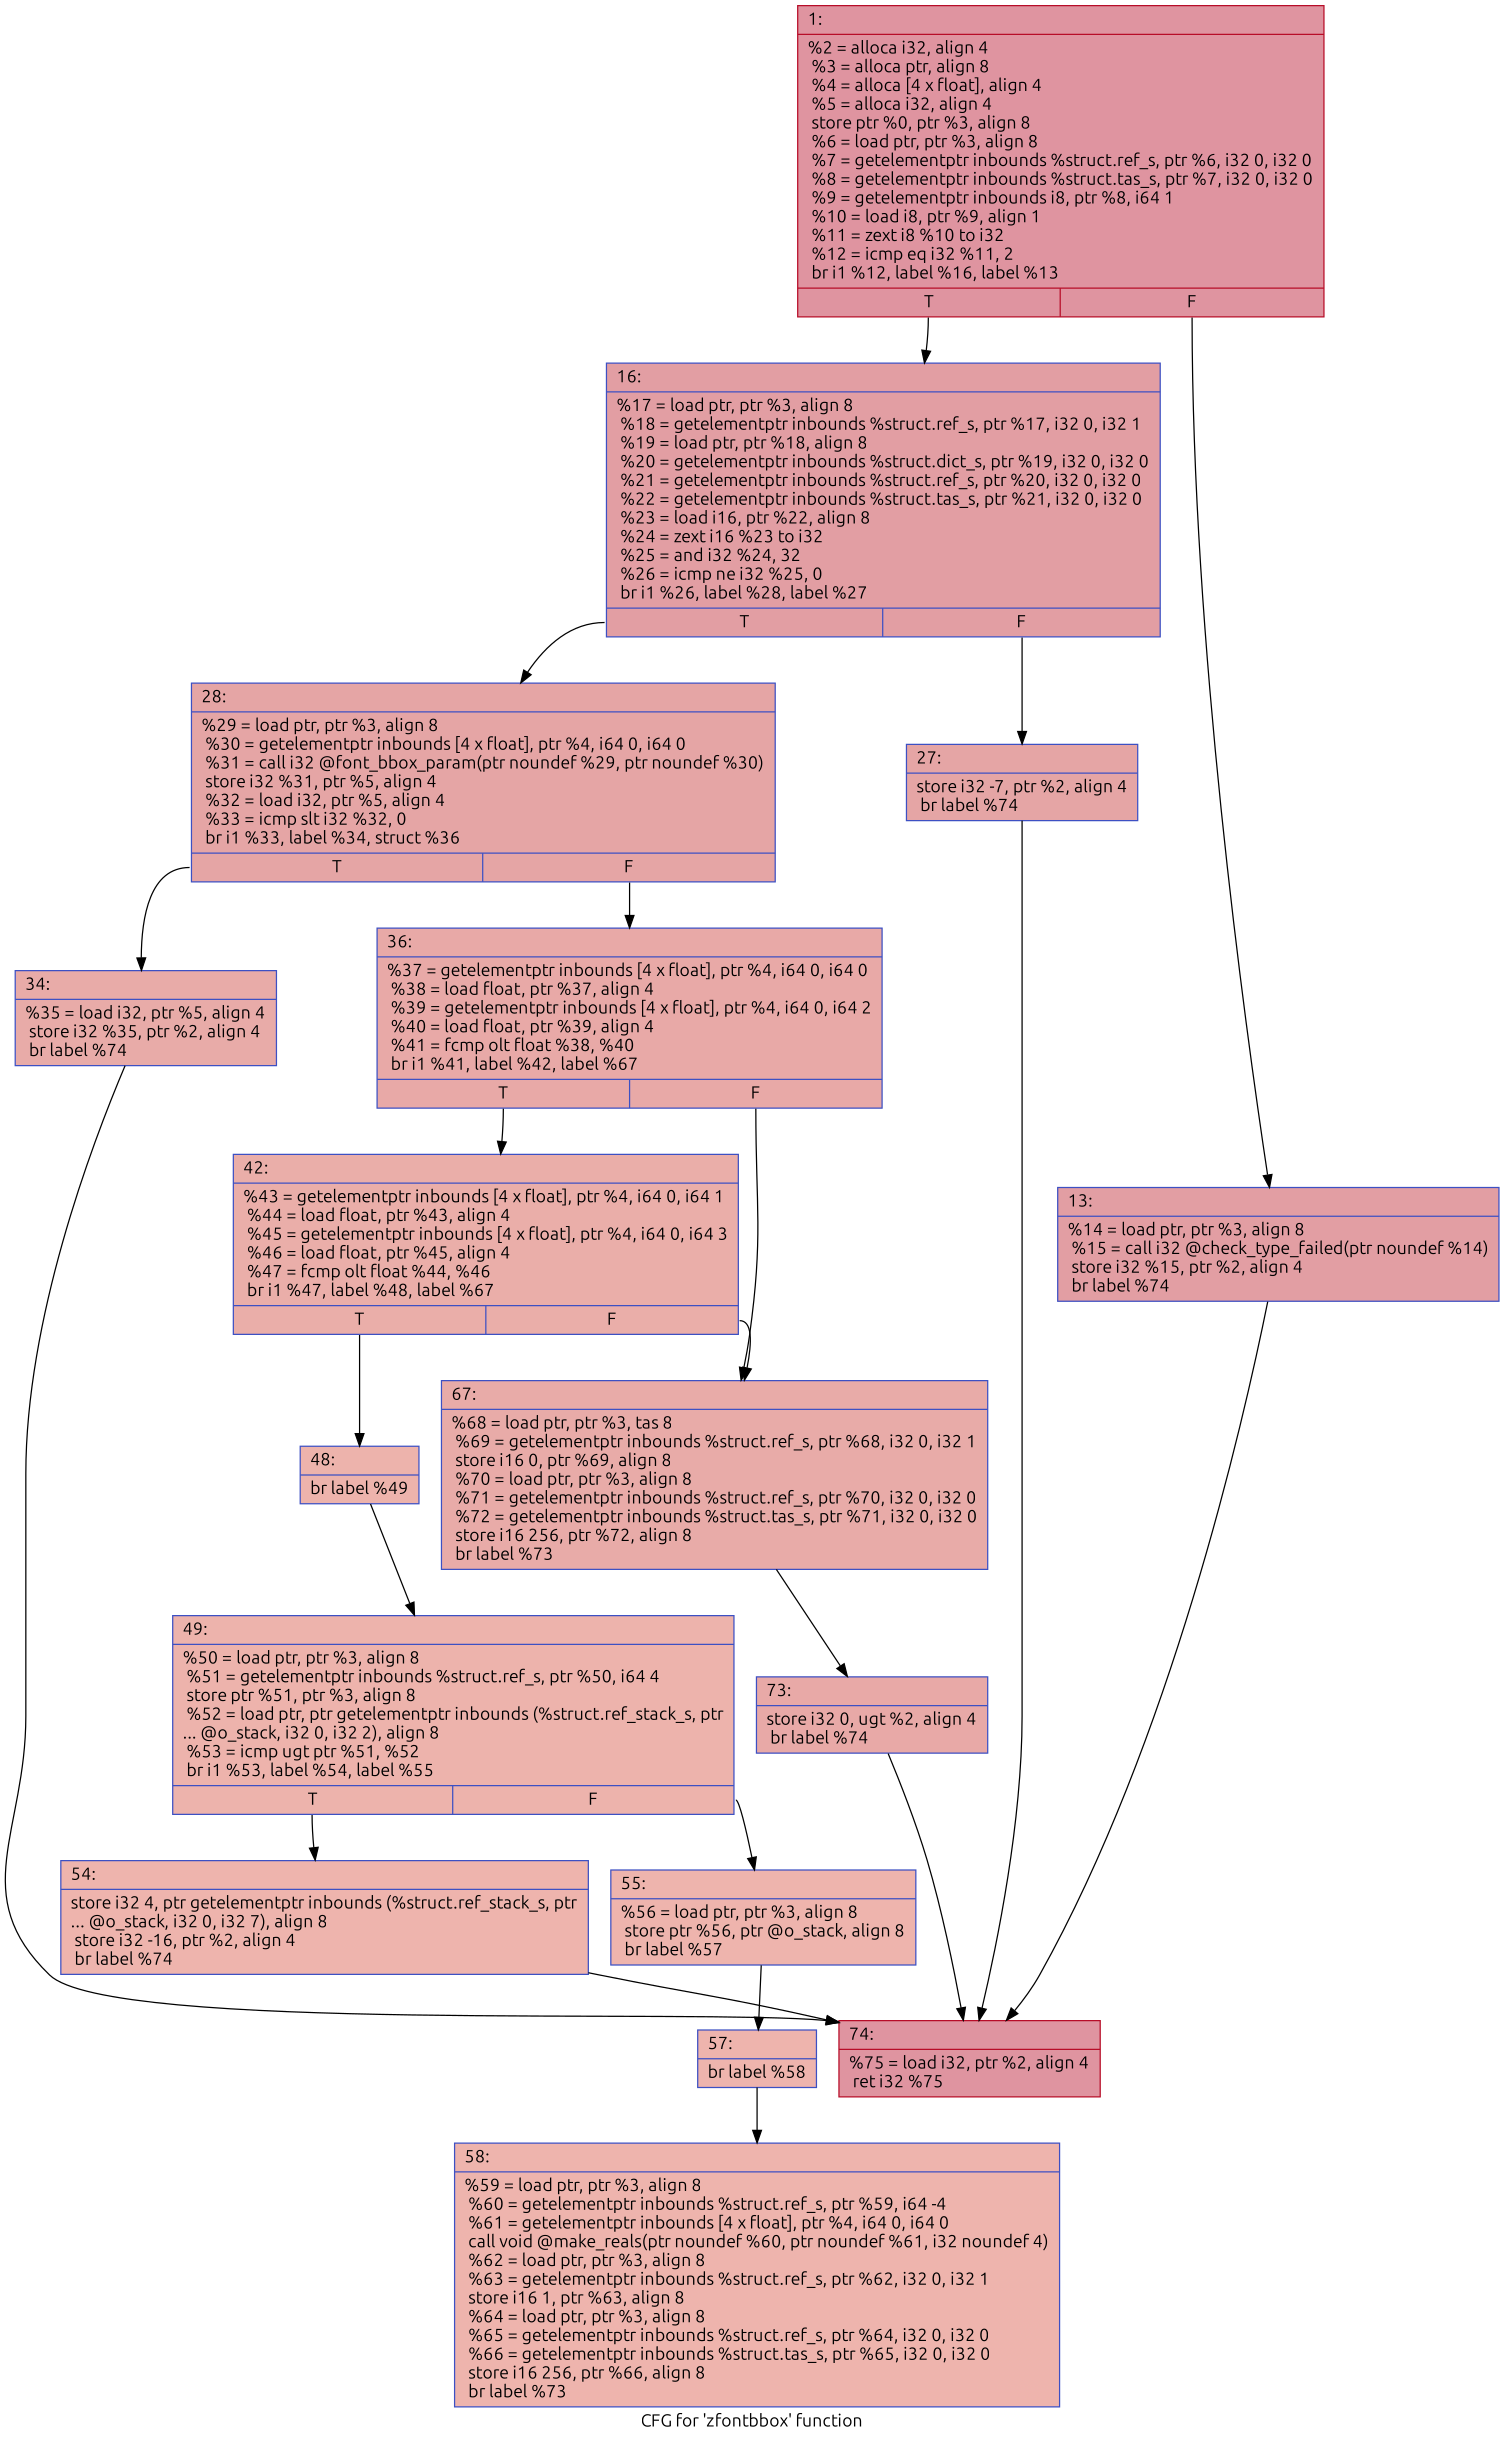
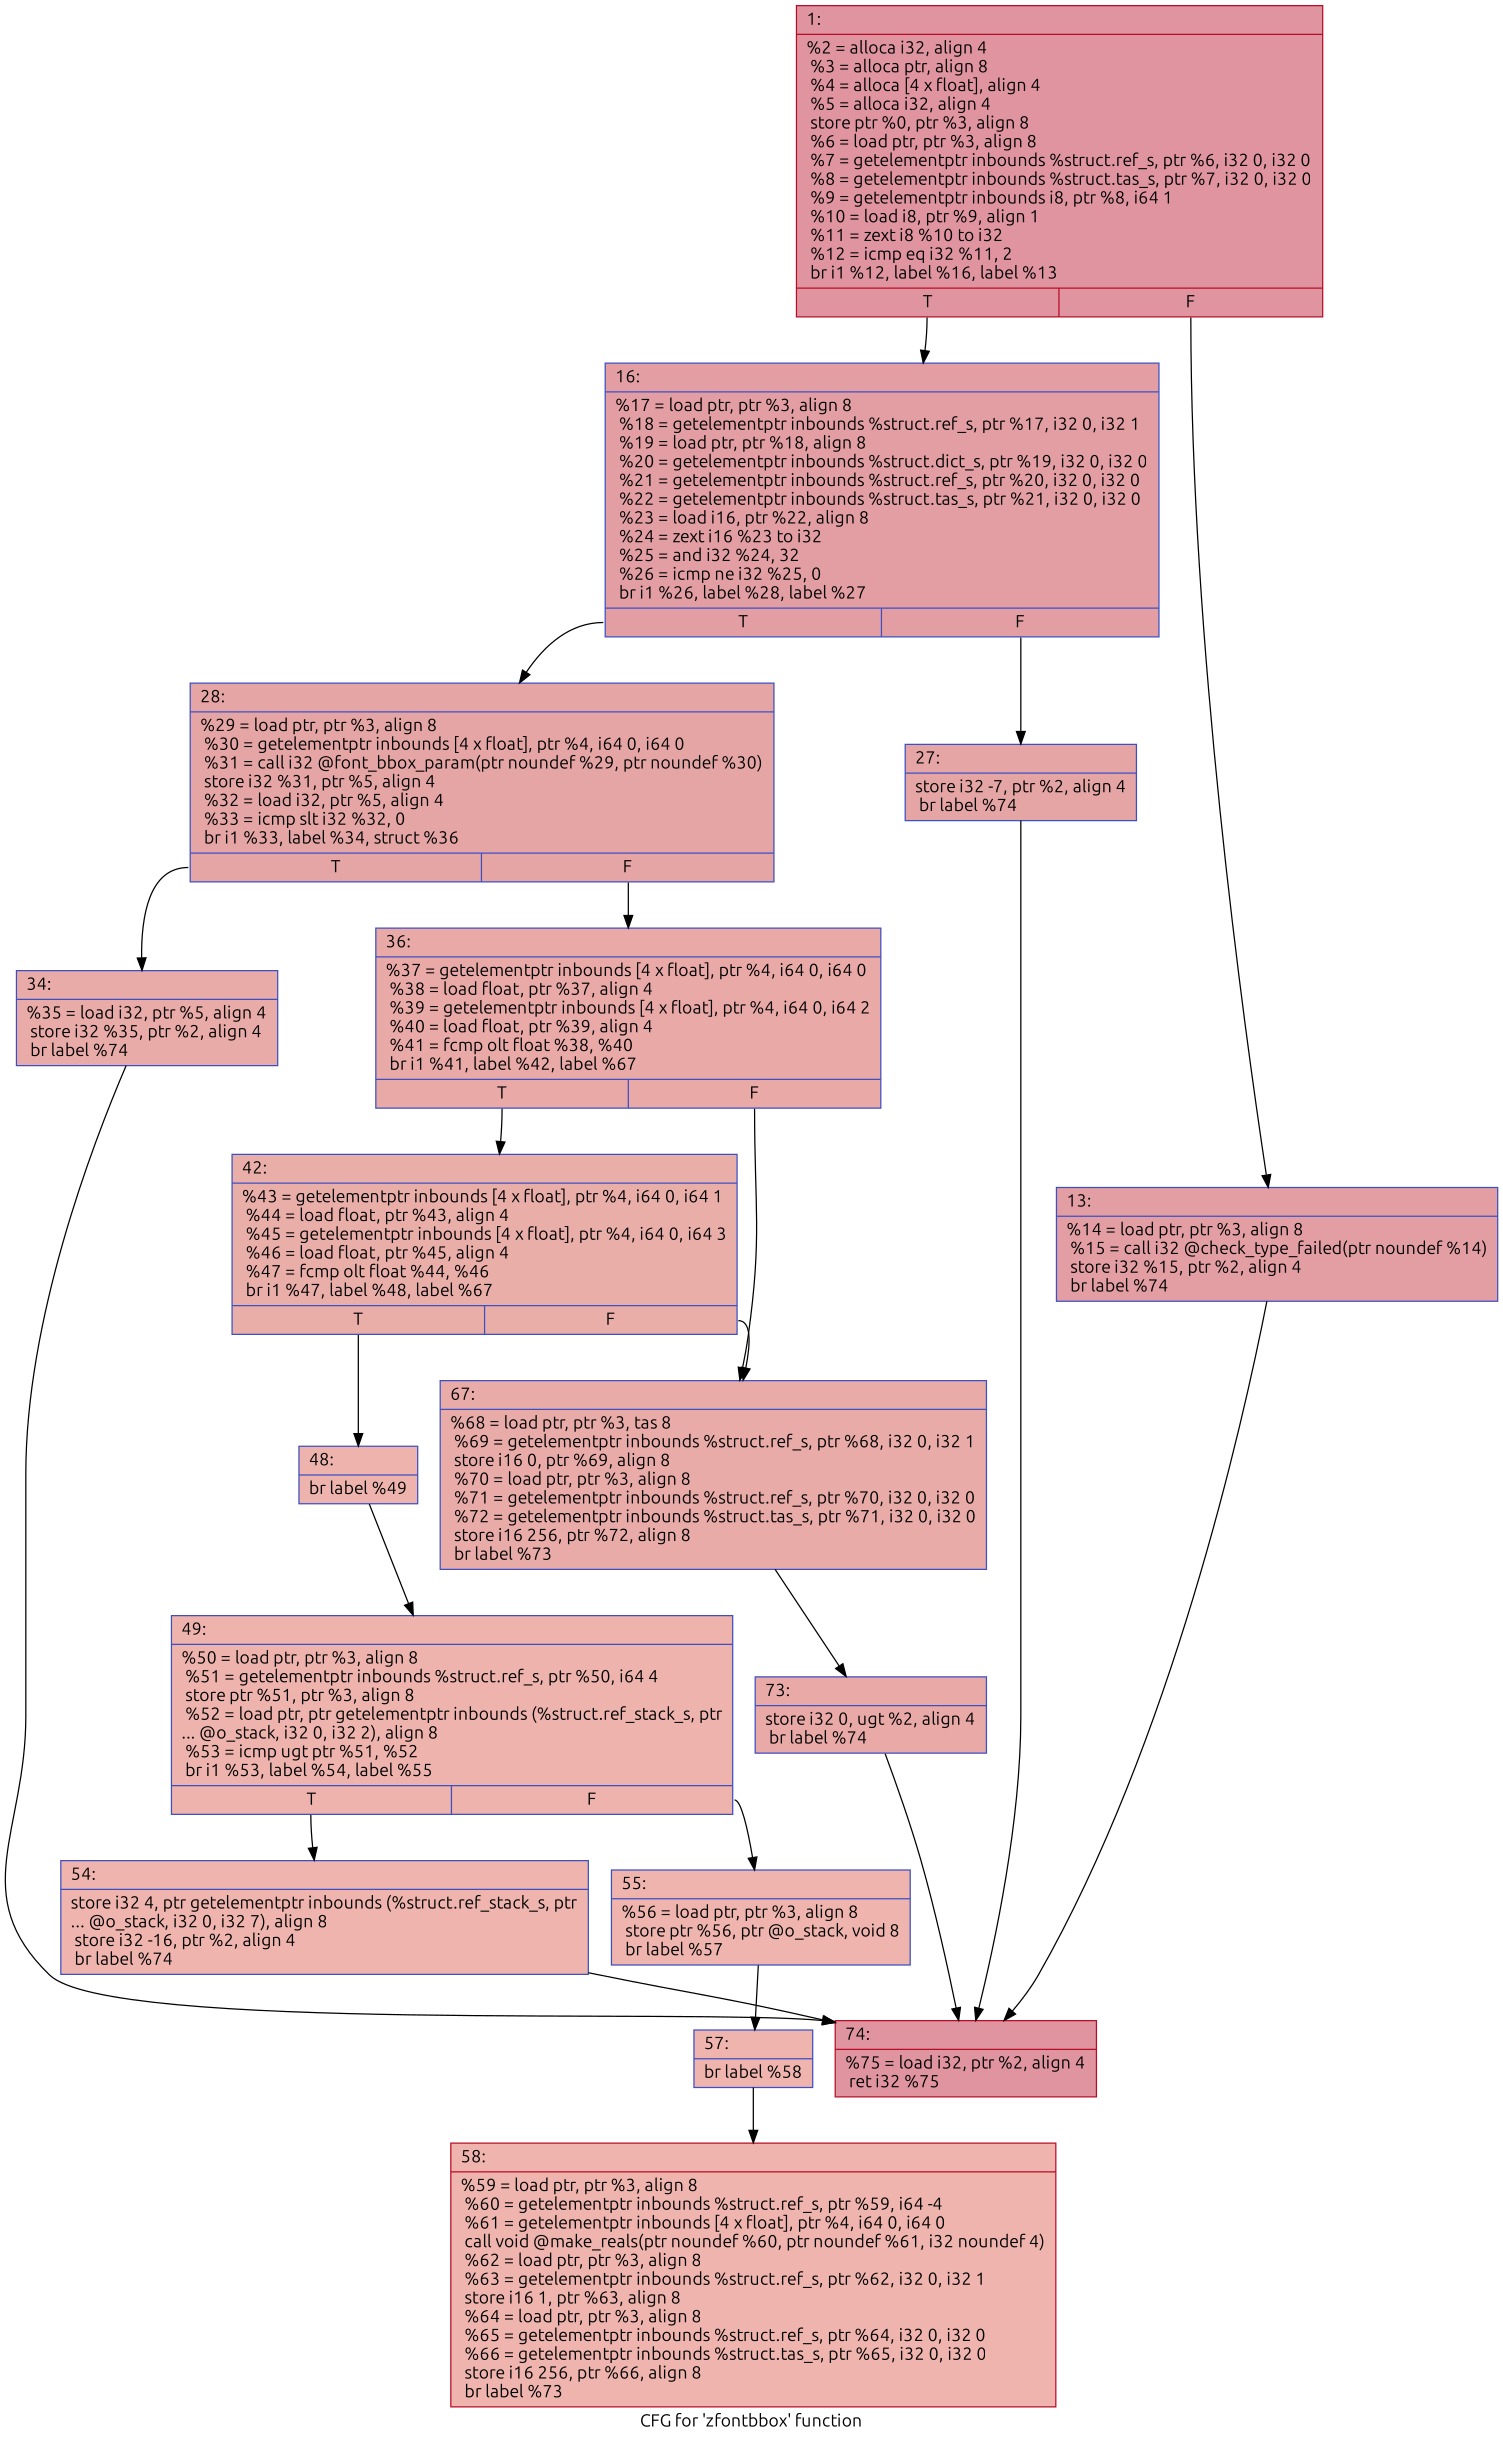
node "55:": text "store ptr %56, ptr @o_stack, align 8" -> "store ptr %56, ptr @o_stack, void 8"
node "58:": color #3d50c3ff -> #b70d28ff
